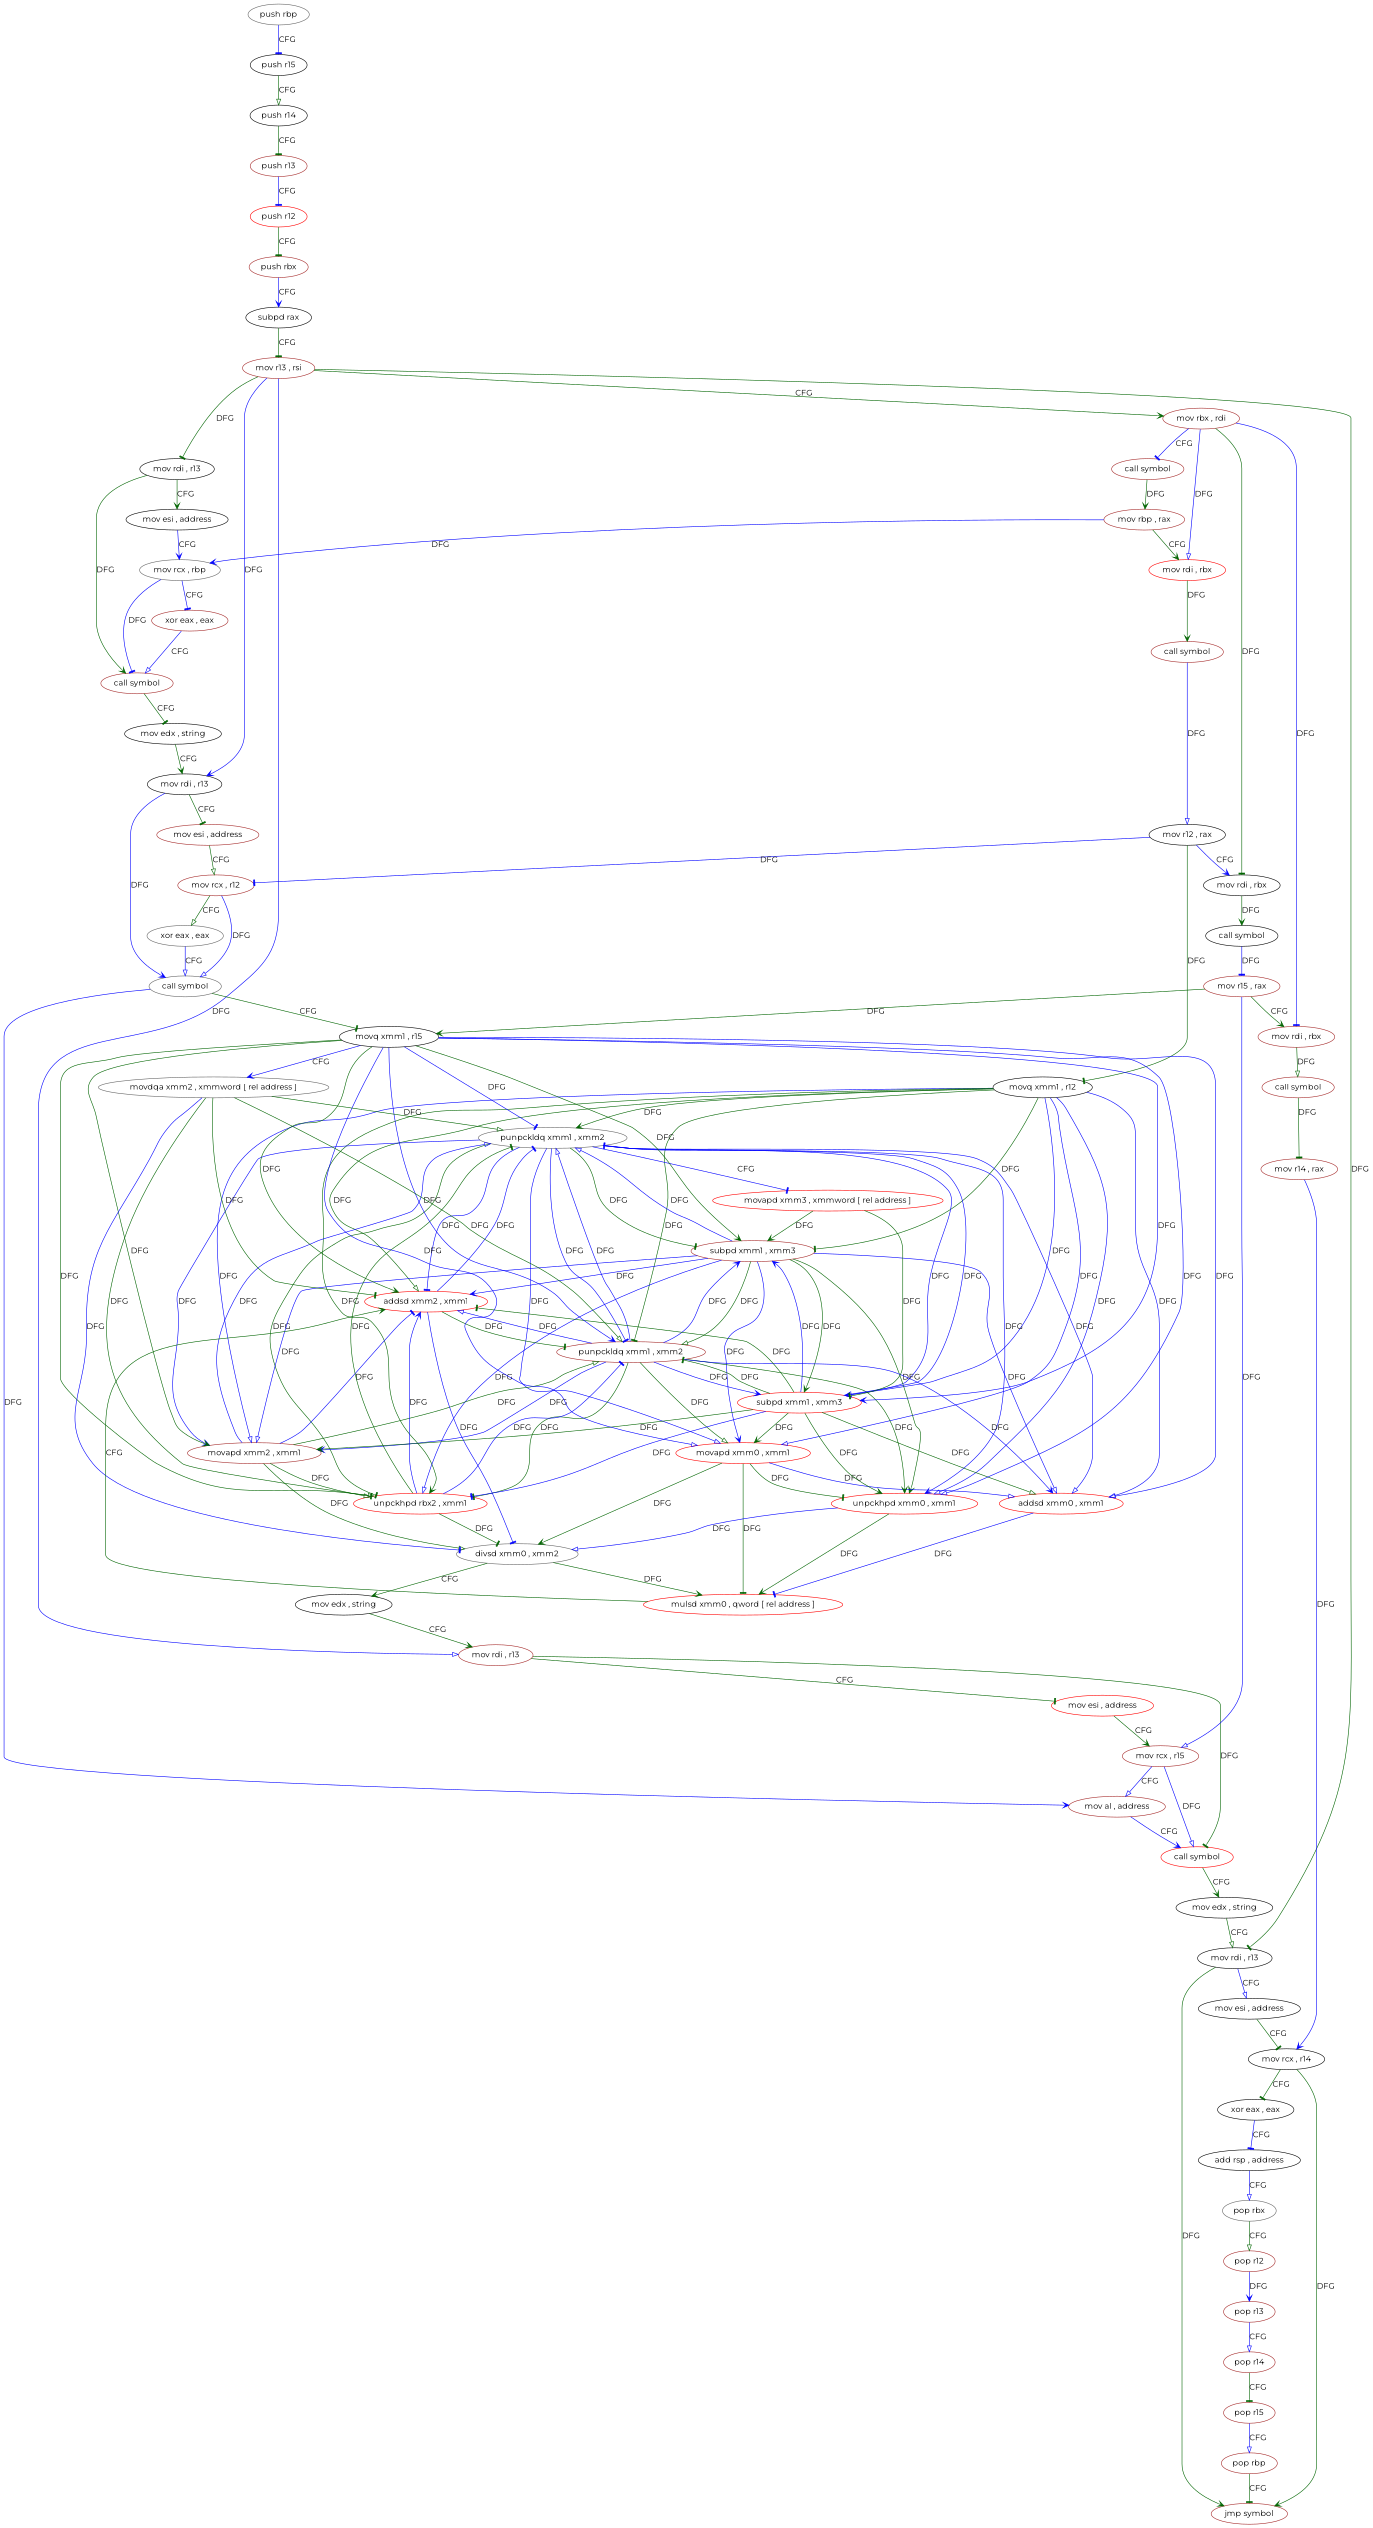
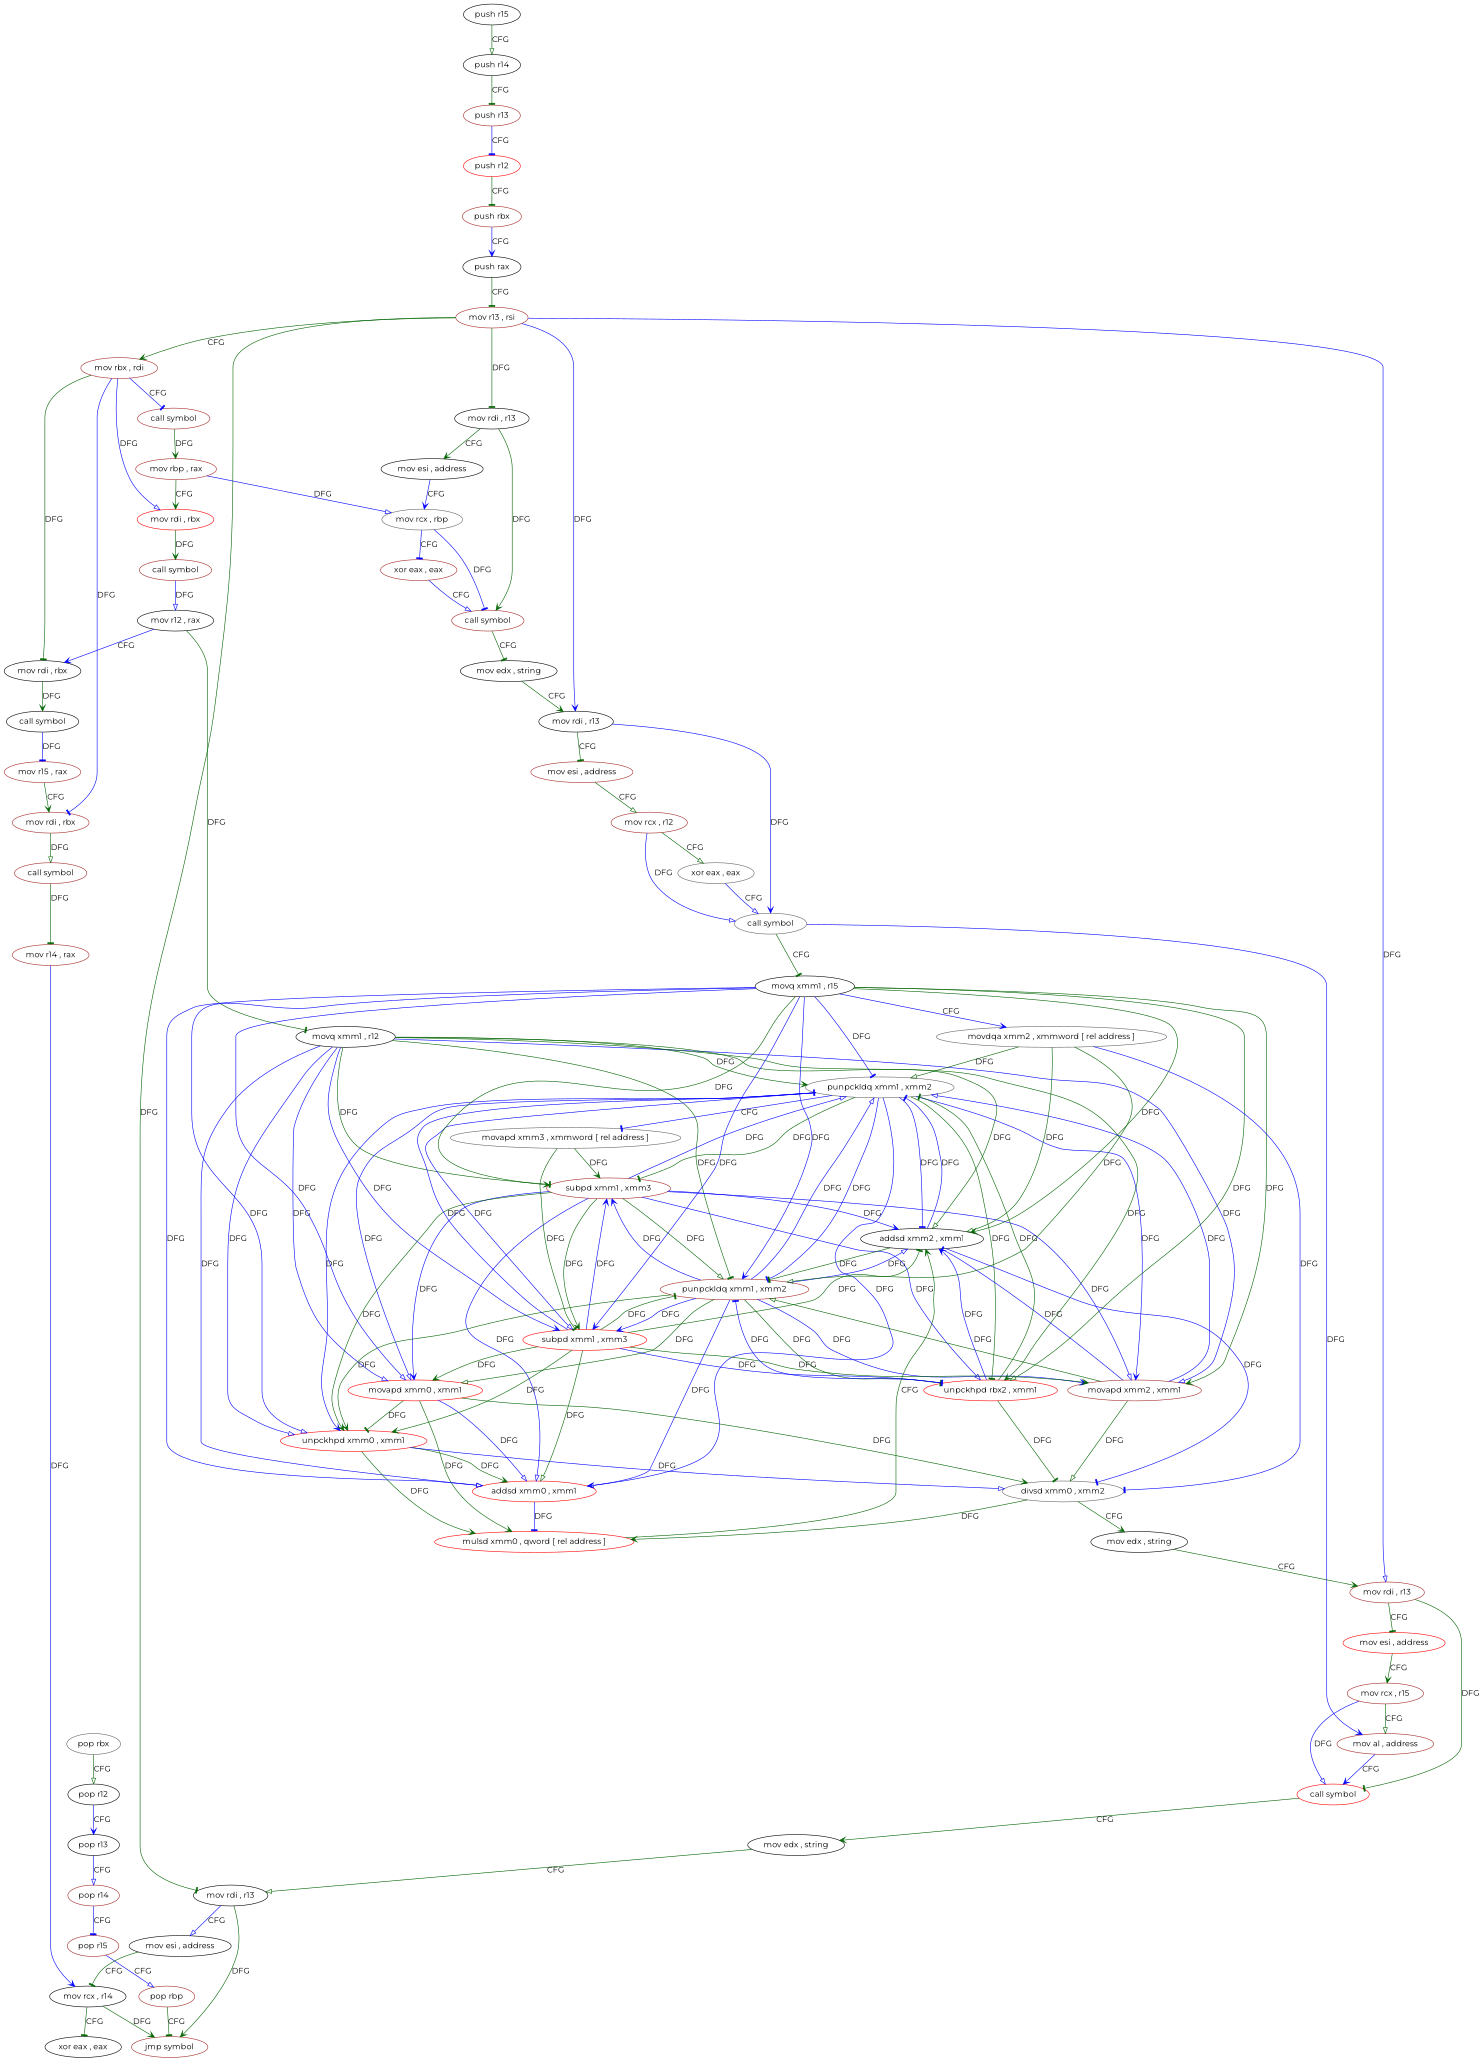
node "push rbp": removed
node "subpd rax": label "subpd rax" -> "push rax"
edge "mov rbp , rax" -> "mov rcx , rbp": arrowhead vee -> onormal
edge "mov r12 , rax" -> "mov rcx , r12": removed, label "DFG"
edge "mov r15 , rax" -> "movq xmm1 , r15": removed, label "DFG"
node "movapd xmm3 , xmmword [ rel address ]": color red -> gray40
edge "movdqa xmm2 , xmmword [ rel address ]" -> "addsd xmm2 , xmm1": arrowhead tee -> onormal
node "addsd xmm2 , xmm1": color red -> black
edge "movdqa xmm2 , xmmword [ rel address ]" -> "unpckhpd rbx2 , xmm1": removed, label "DFG"
edge "mov r15 , rax" -> "mov rcx , r15": removed, label "DFG"
edge "unpckhpd xmm0 , xmm1" -> "addsd xmm0 , xmm1": added, label "DFG"
edge "movapd xmm2 , xmm1" -> "unpckhpd rbx2 , xmm1": removed, label "DFG"
edge "movapd xmm0 , xmm1" -> "mulsd xmm0 , qword [ rel address ]": arrowhead tee -> vee
edge "mov rcx , r15" -> "mov al , address": color blue -> darkgreen
node "add rsp , address": removed
node "pop r12": color brown -> black
edge "pop r12" -> "pop r13": label "DFG" -> "CFG"
node "pop r13": color brown -> black
edge "pop r14" -> "pop r15": color darkgreen -> blue
